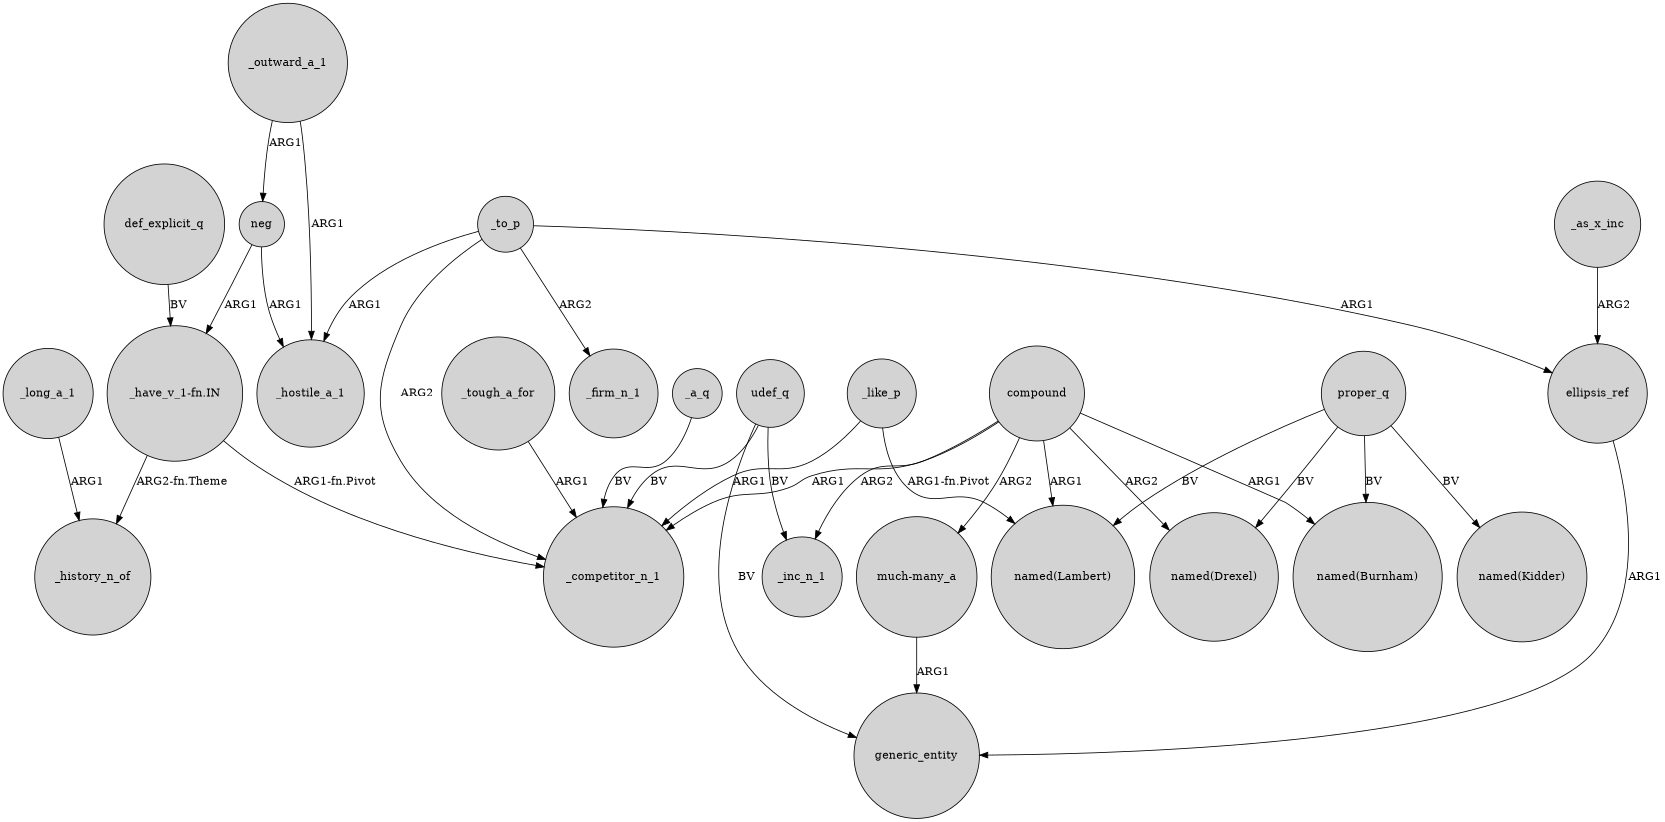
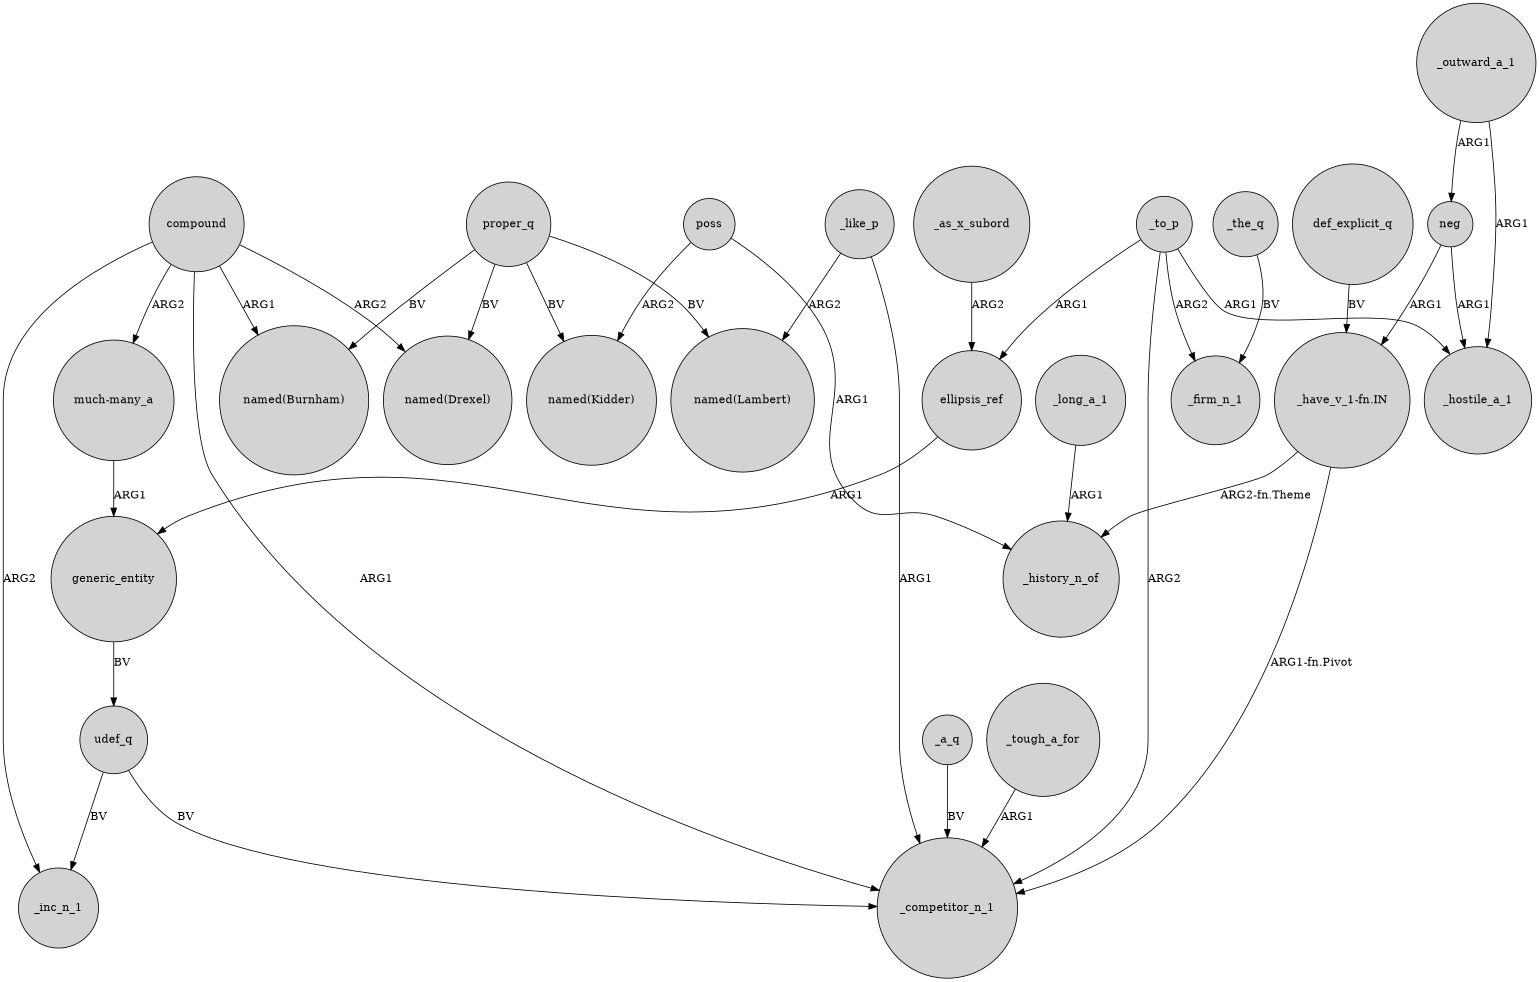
node "poss": added
node "_the_q": added
node "_as_x_inc": label "_as_x_inc" -> "_as_x_subord"
edge "compound" -> "named(Lambert)": removed, label "ARG1"
edge "_like_p" -> "named(Lambert)": label "ARG1-fn.Pivot" -> "ARG2"
edge "udef_q" -> "generic_entity": reversed
